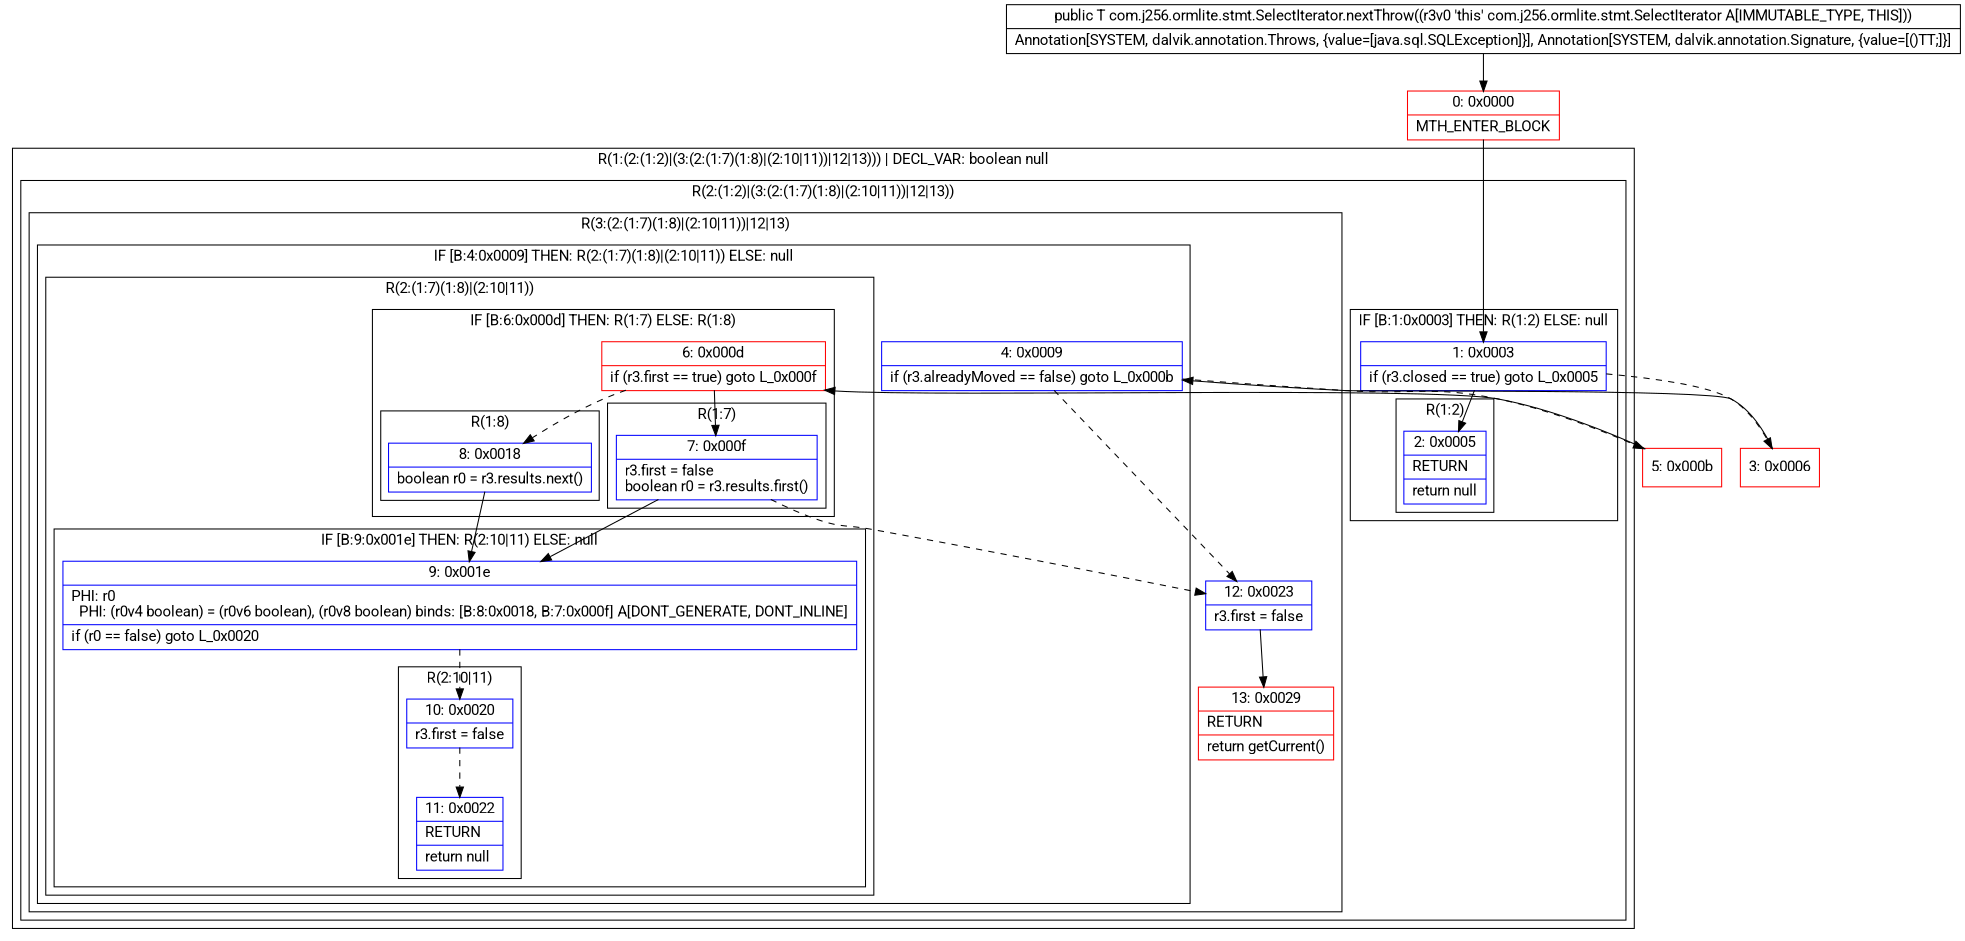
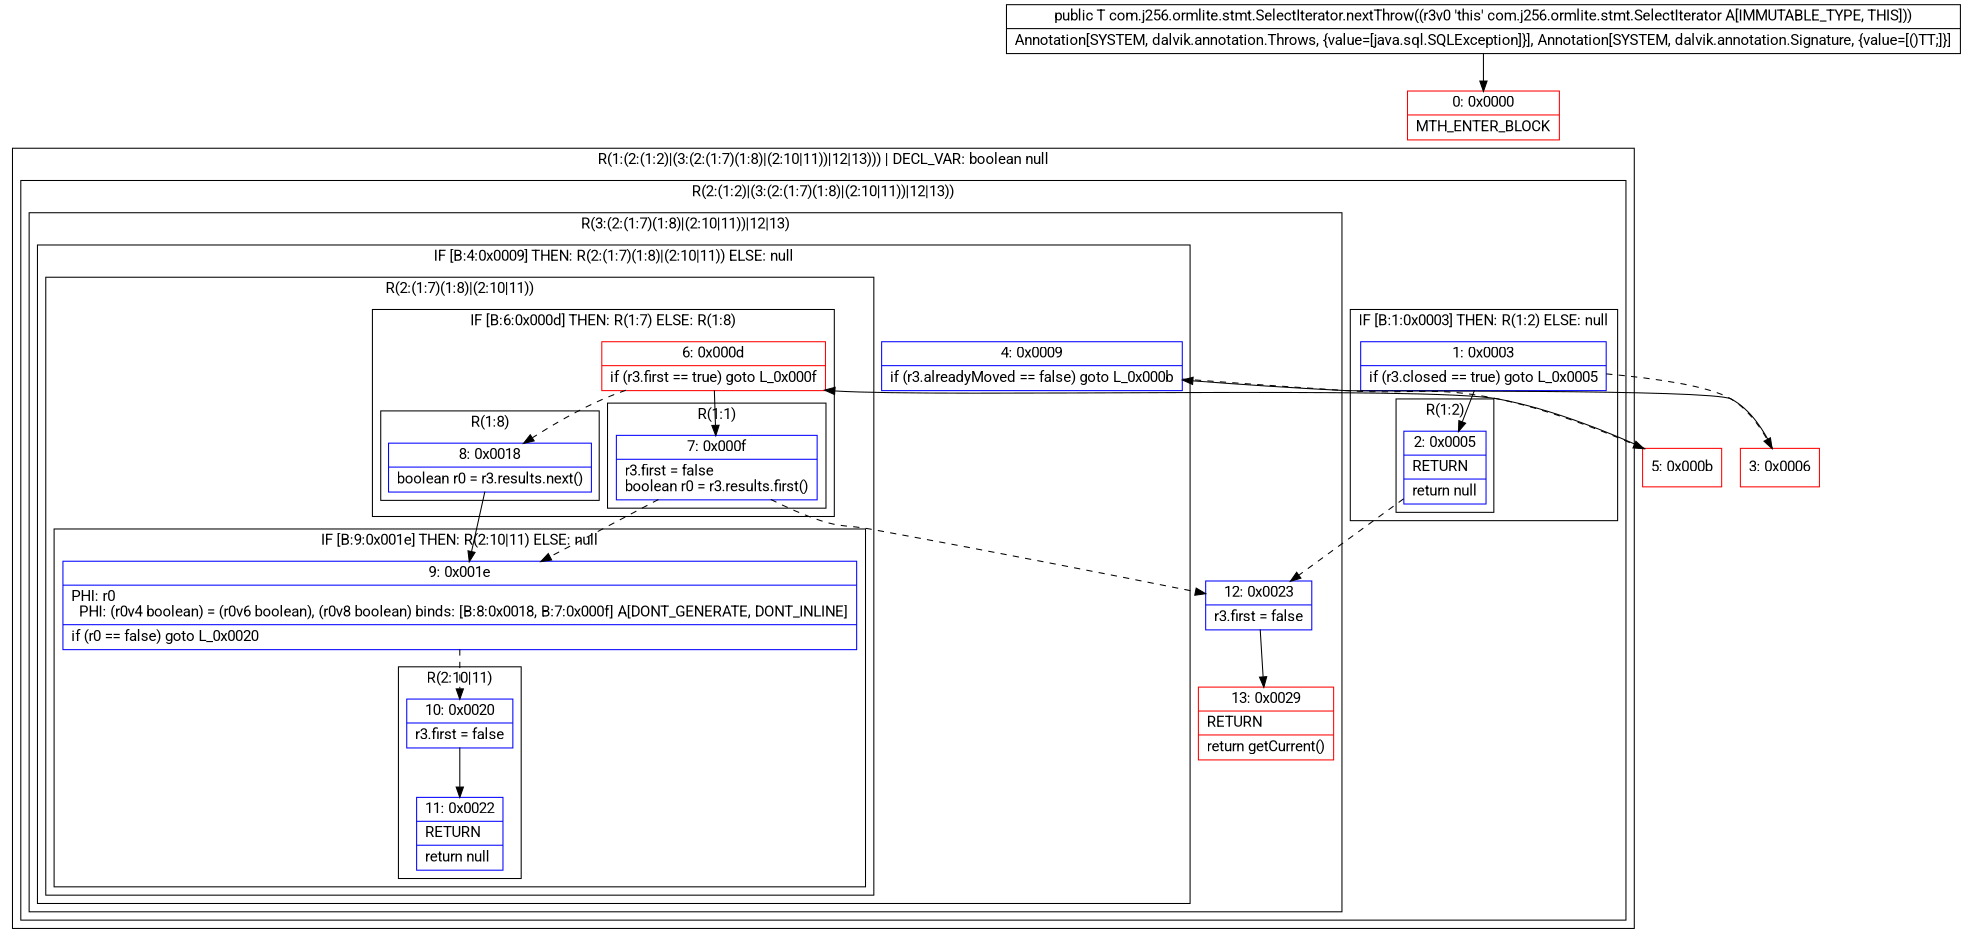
edge "0: 0x0000" -> "1: 0x0003": removed
cluster "R(1:7)": label "R(1:7)" -> "R(1:1)"
edge "4: 0x0009" -> "12: 0x0023": now "2: 0x0005" -> "12: 0x0023"
edge "7: 0x000f" -> "9: 0x001e": style solid -> dashed
edge "10: 0x0020" -> "11: 0x0022": style dashed -> solid
